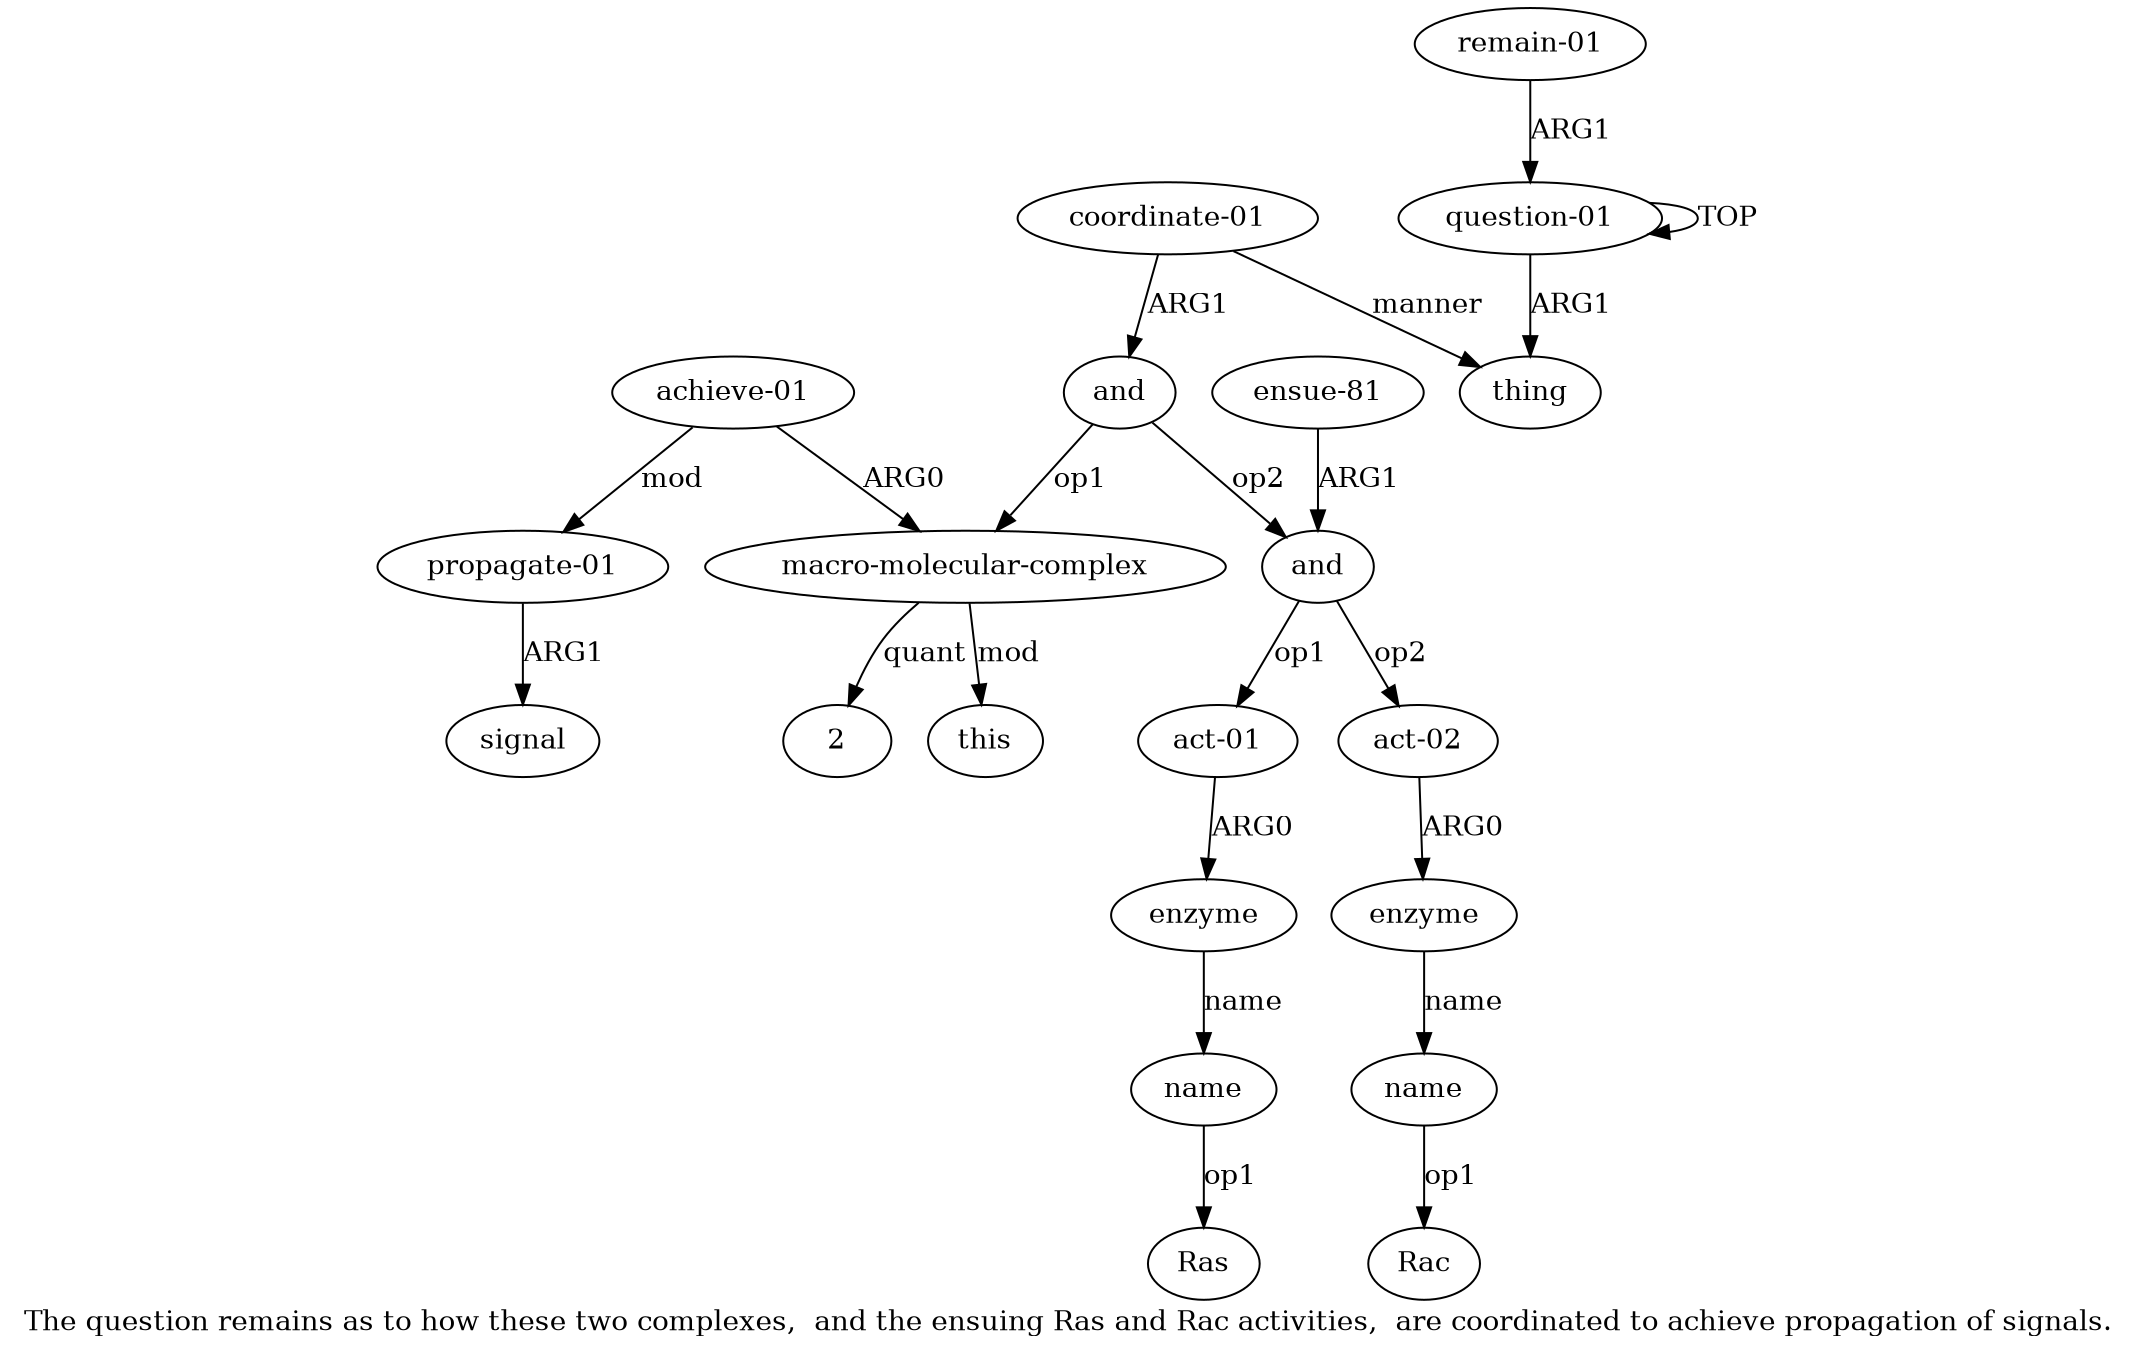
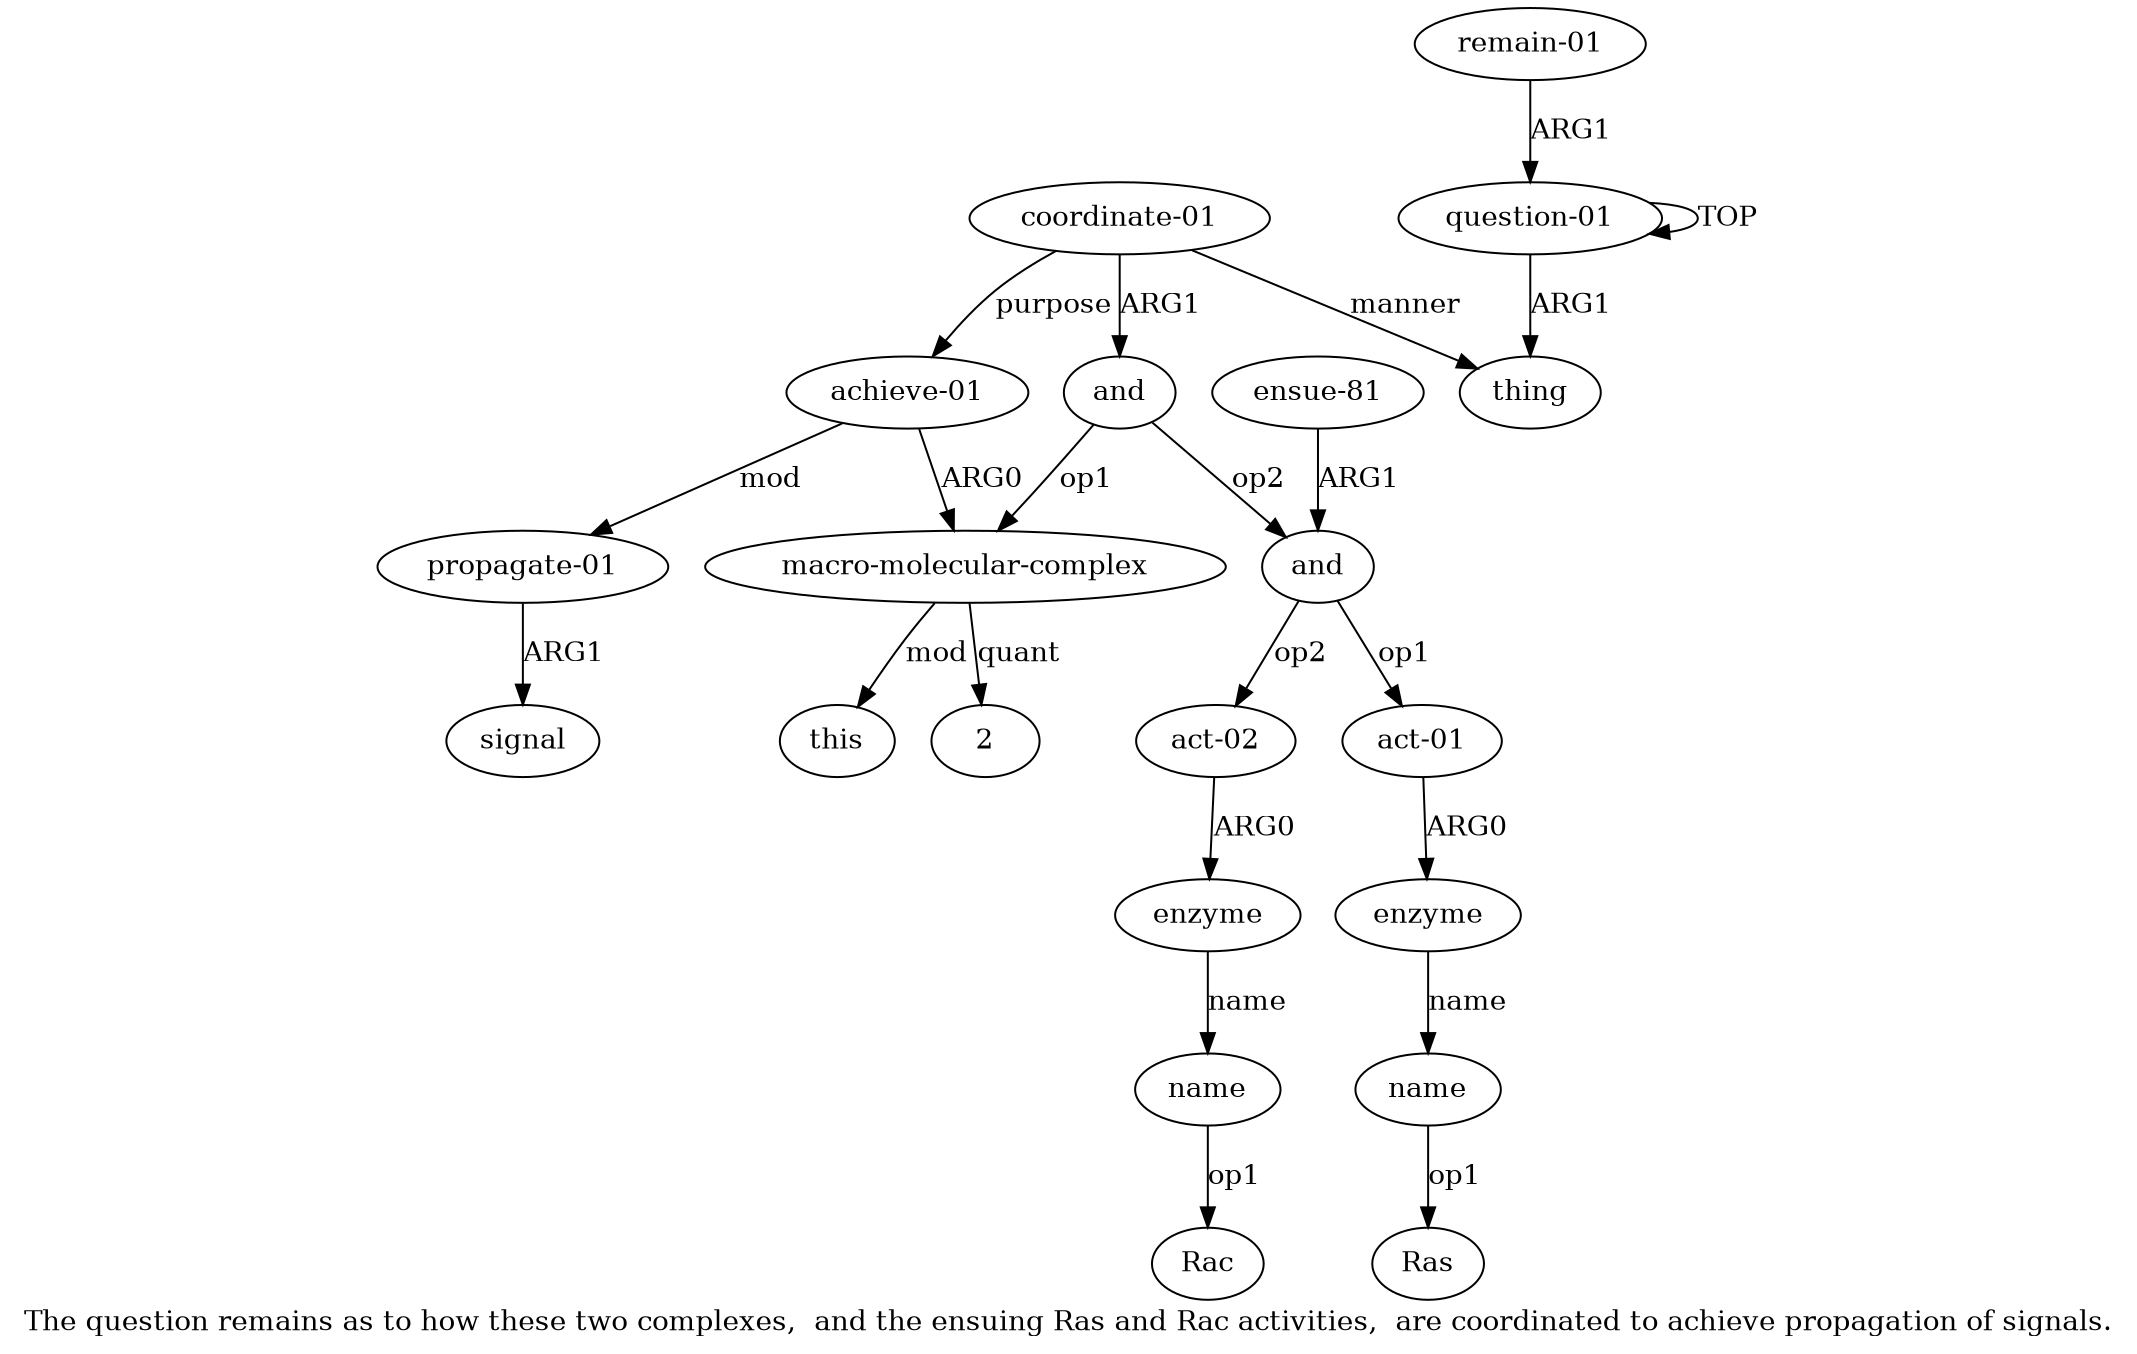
edge "coordinate-01" -> "achieve-01": added, label "purpose"
